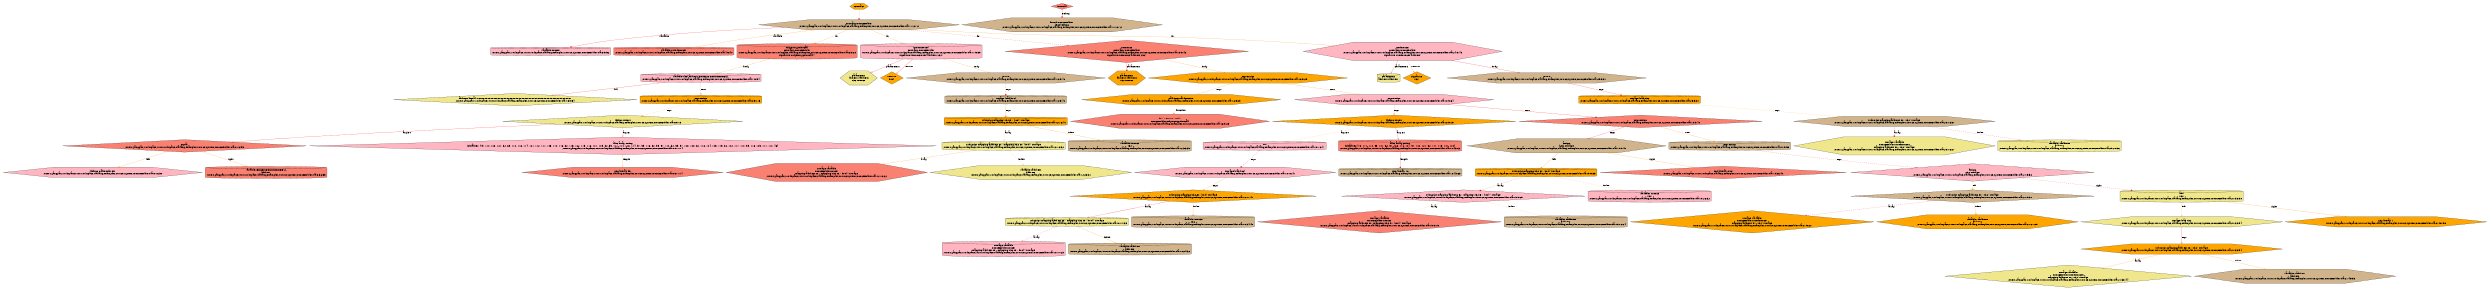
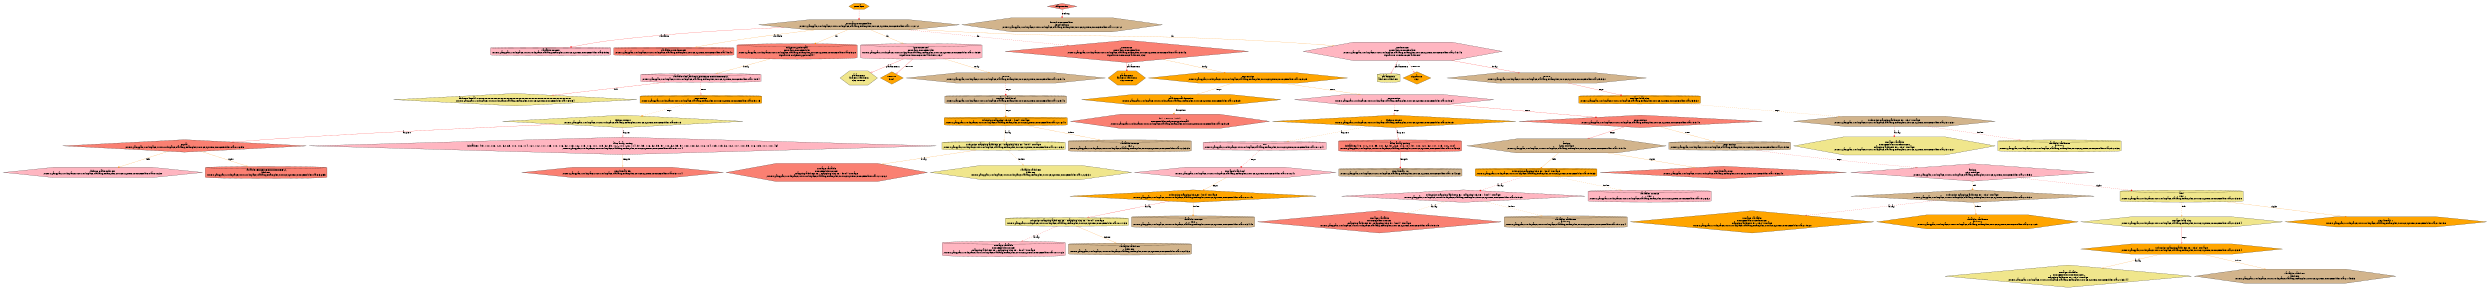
node "contract": label "contract" -> "contracts"
node "internal": label "internal" -> "diagnostics"
